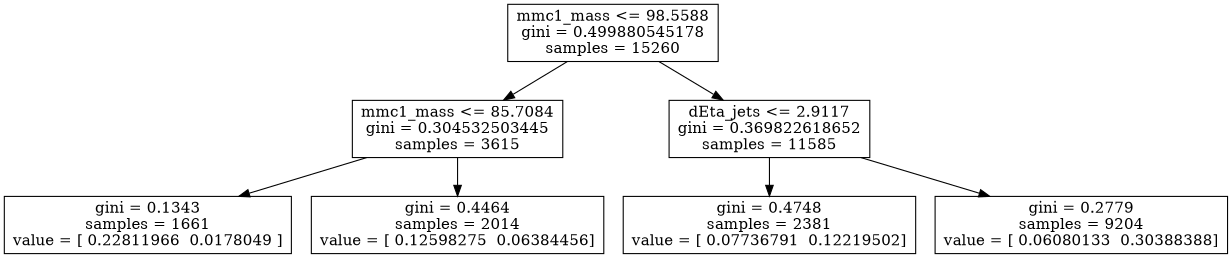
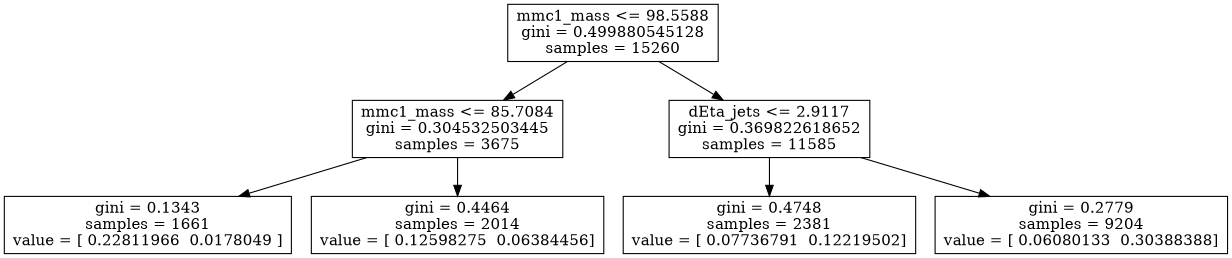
node "mmc1_mass <= 98.5588 gini = 0.499880545178 samples = 15260": label "mmc1_mass <= 98.5588 gini = 0.499880545178 samples = 15260" -> "mmc1_mass <= 98.5588 gini = 0.499880545128 samples = 15260"
node "mmc1_mass <= 85.7084 gini = 0.304532503445 samples = 3615": label "mmc1_mass <= 85.7084 gini = 0.304532503445 samples = 3615" -> "mmc1_mass <= 85.7084 gini = 0.304532503445 samples = 3675"
